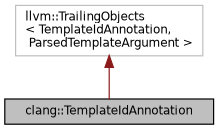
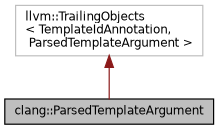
node "clang::TemplateIdAnnotation": label "clang::TemplateIdAnnotation" -> "clang::ParsedTemplateArgument"
